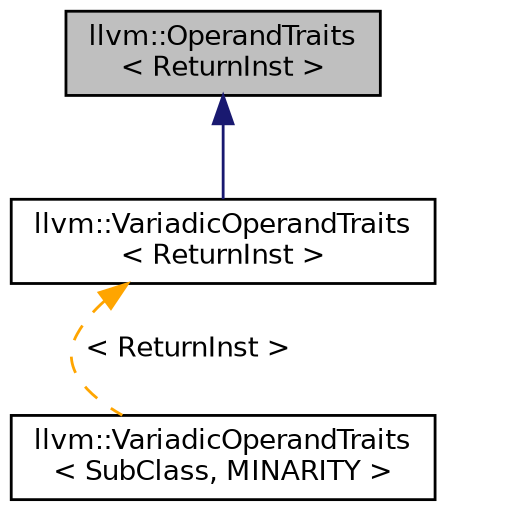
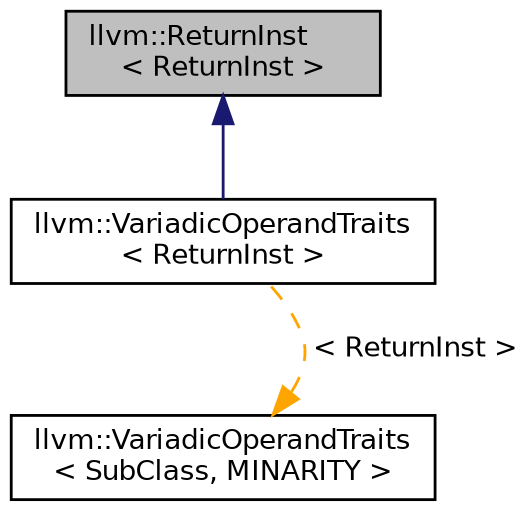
node "llvm::OperandTraits < ReturnInst >": label "llvm::OperandTraits < ReturnInst >" -> "llvm::ReturnInst < ReturnInst >"
edge "llvm::VariadicOperandTraits < SubClass, MINARITY >" -> "llvm::VariadicOperandTraits < ReturnInst >": reversed
